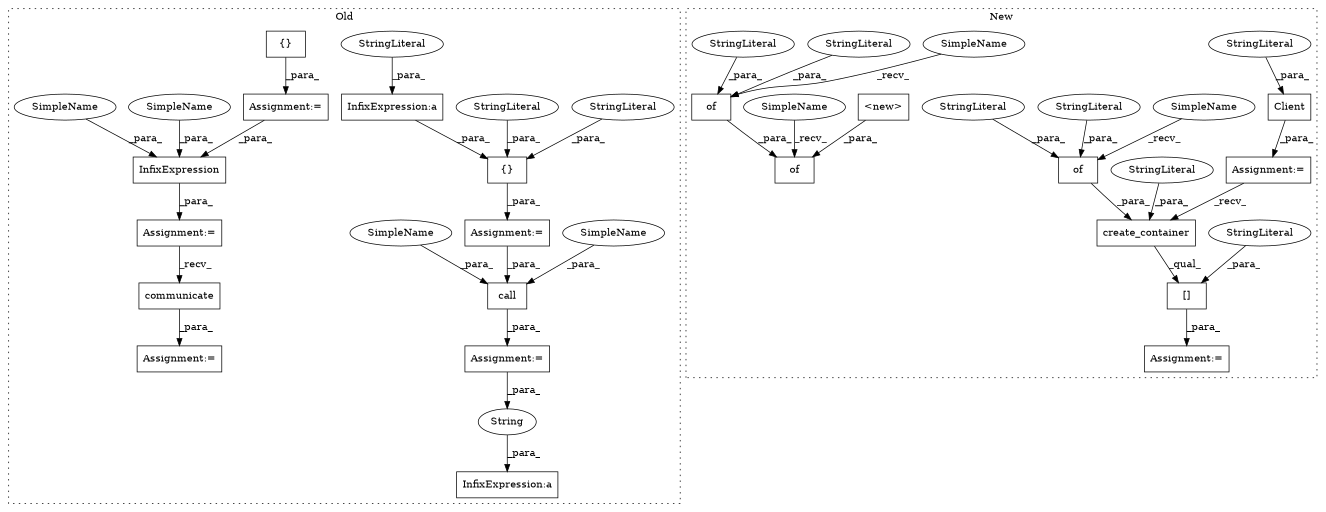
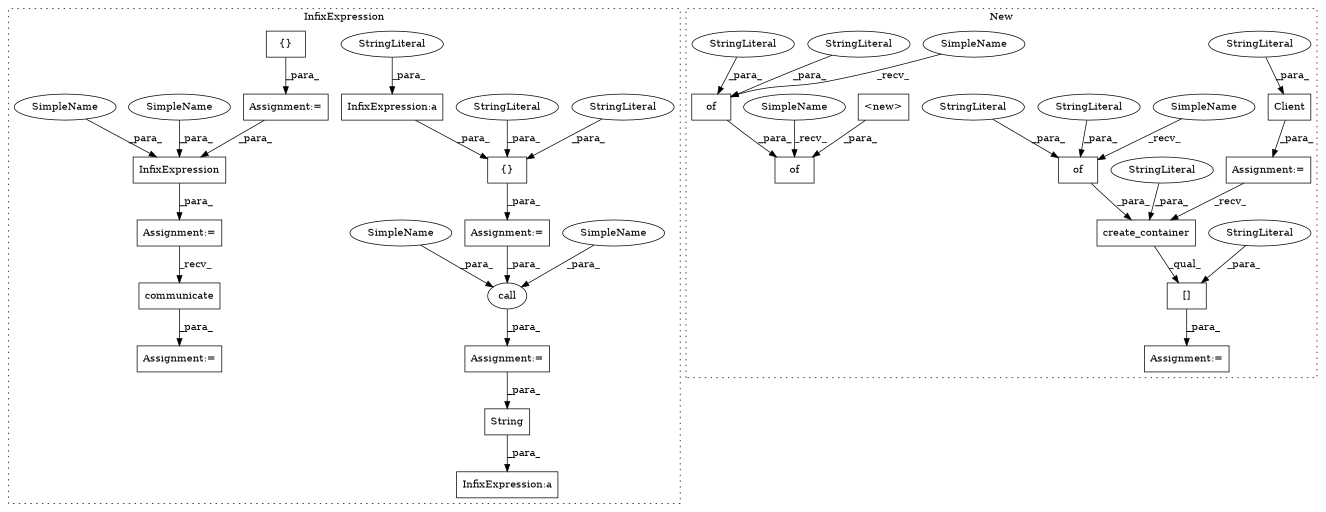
cluster "Old": label "Old" -> "InfixExpression"
node "call": shape box -> ellipse
node "String": shape ellipse -> box
